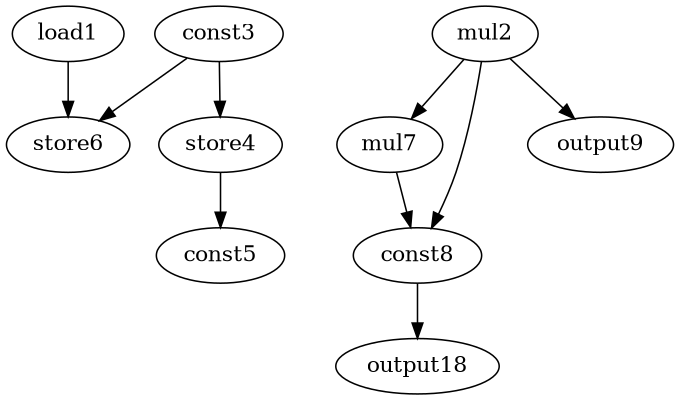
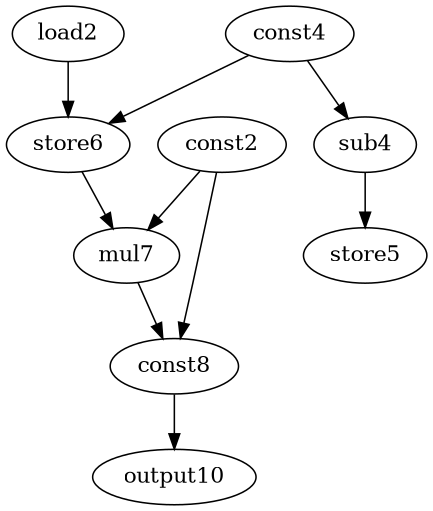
node "load1": label "load1" -> "load2"
node "const3": label "const3" -> "const4"
node "mul2": label "mul2" -> "const2"
node "store4": label "store4" -> "sub4"
node "output9": removed
edge "store6" -> "mul7": added
node "const5": label "const5" -> "store5"
node "output18": label "output18" -> "output10"
